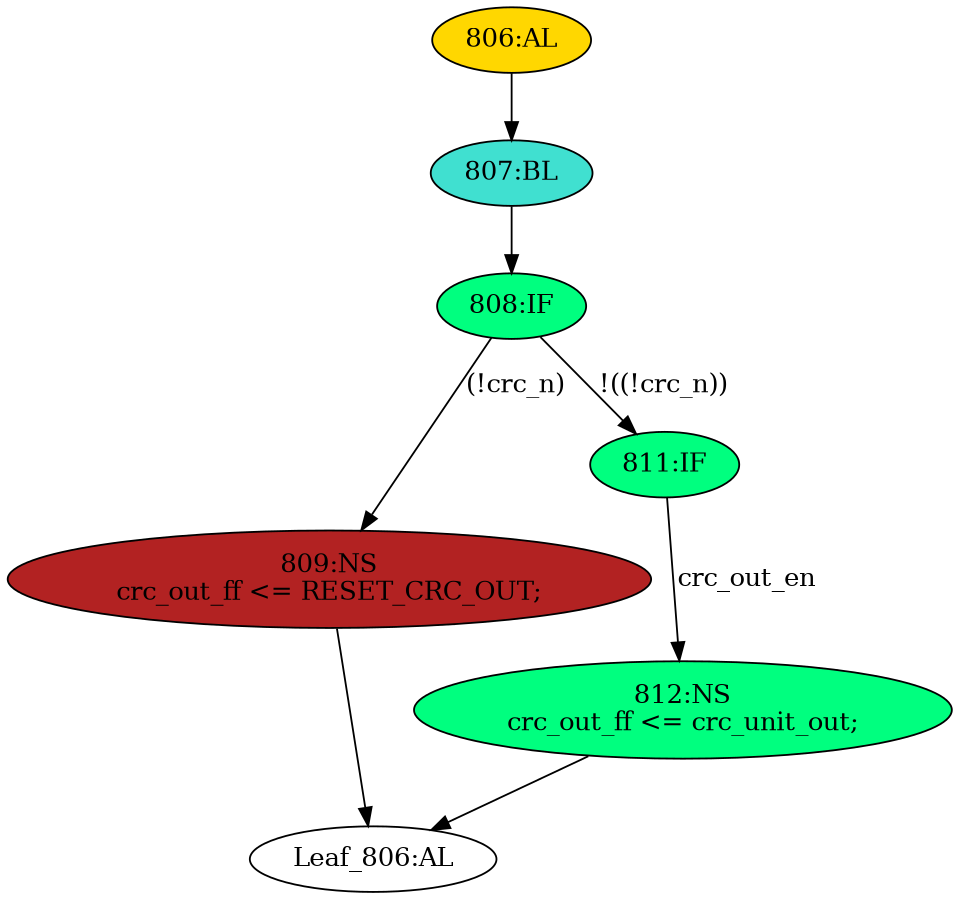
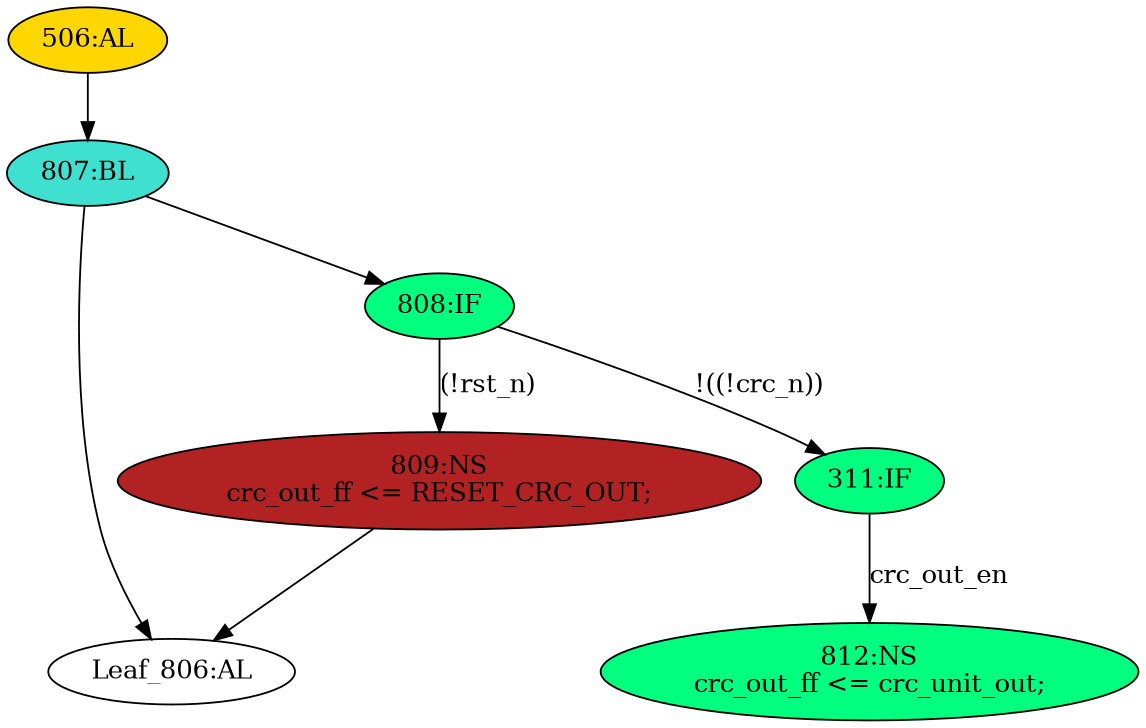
node "806:AL": label "806:AL" -> "506:AL"
edge "808:IF" -> "809:NS crc_out_ff <= RESET_CRC_OUT;": label "(!crc_n)" -> "(!rst_n)"
node "811:IF": label "811:IF" -> "311:IF"
edge "812:NS crc_out_ff <= crc_unit_out;" -> "Leaf_806:AL": now "807:BL" -> "Leaf_806:AL"
